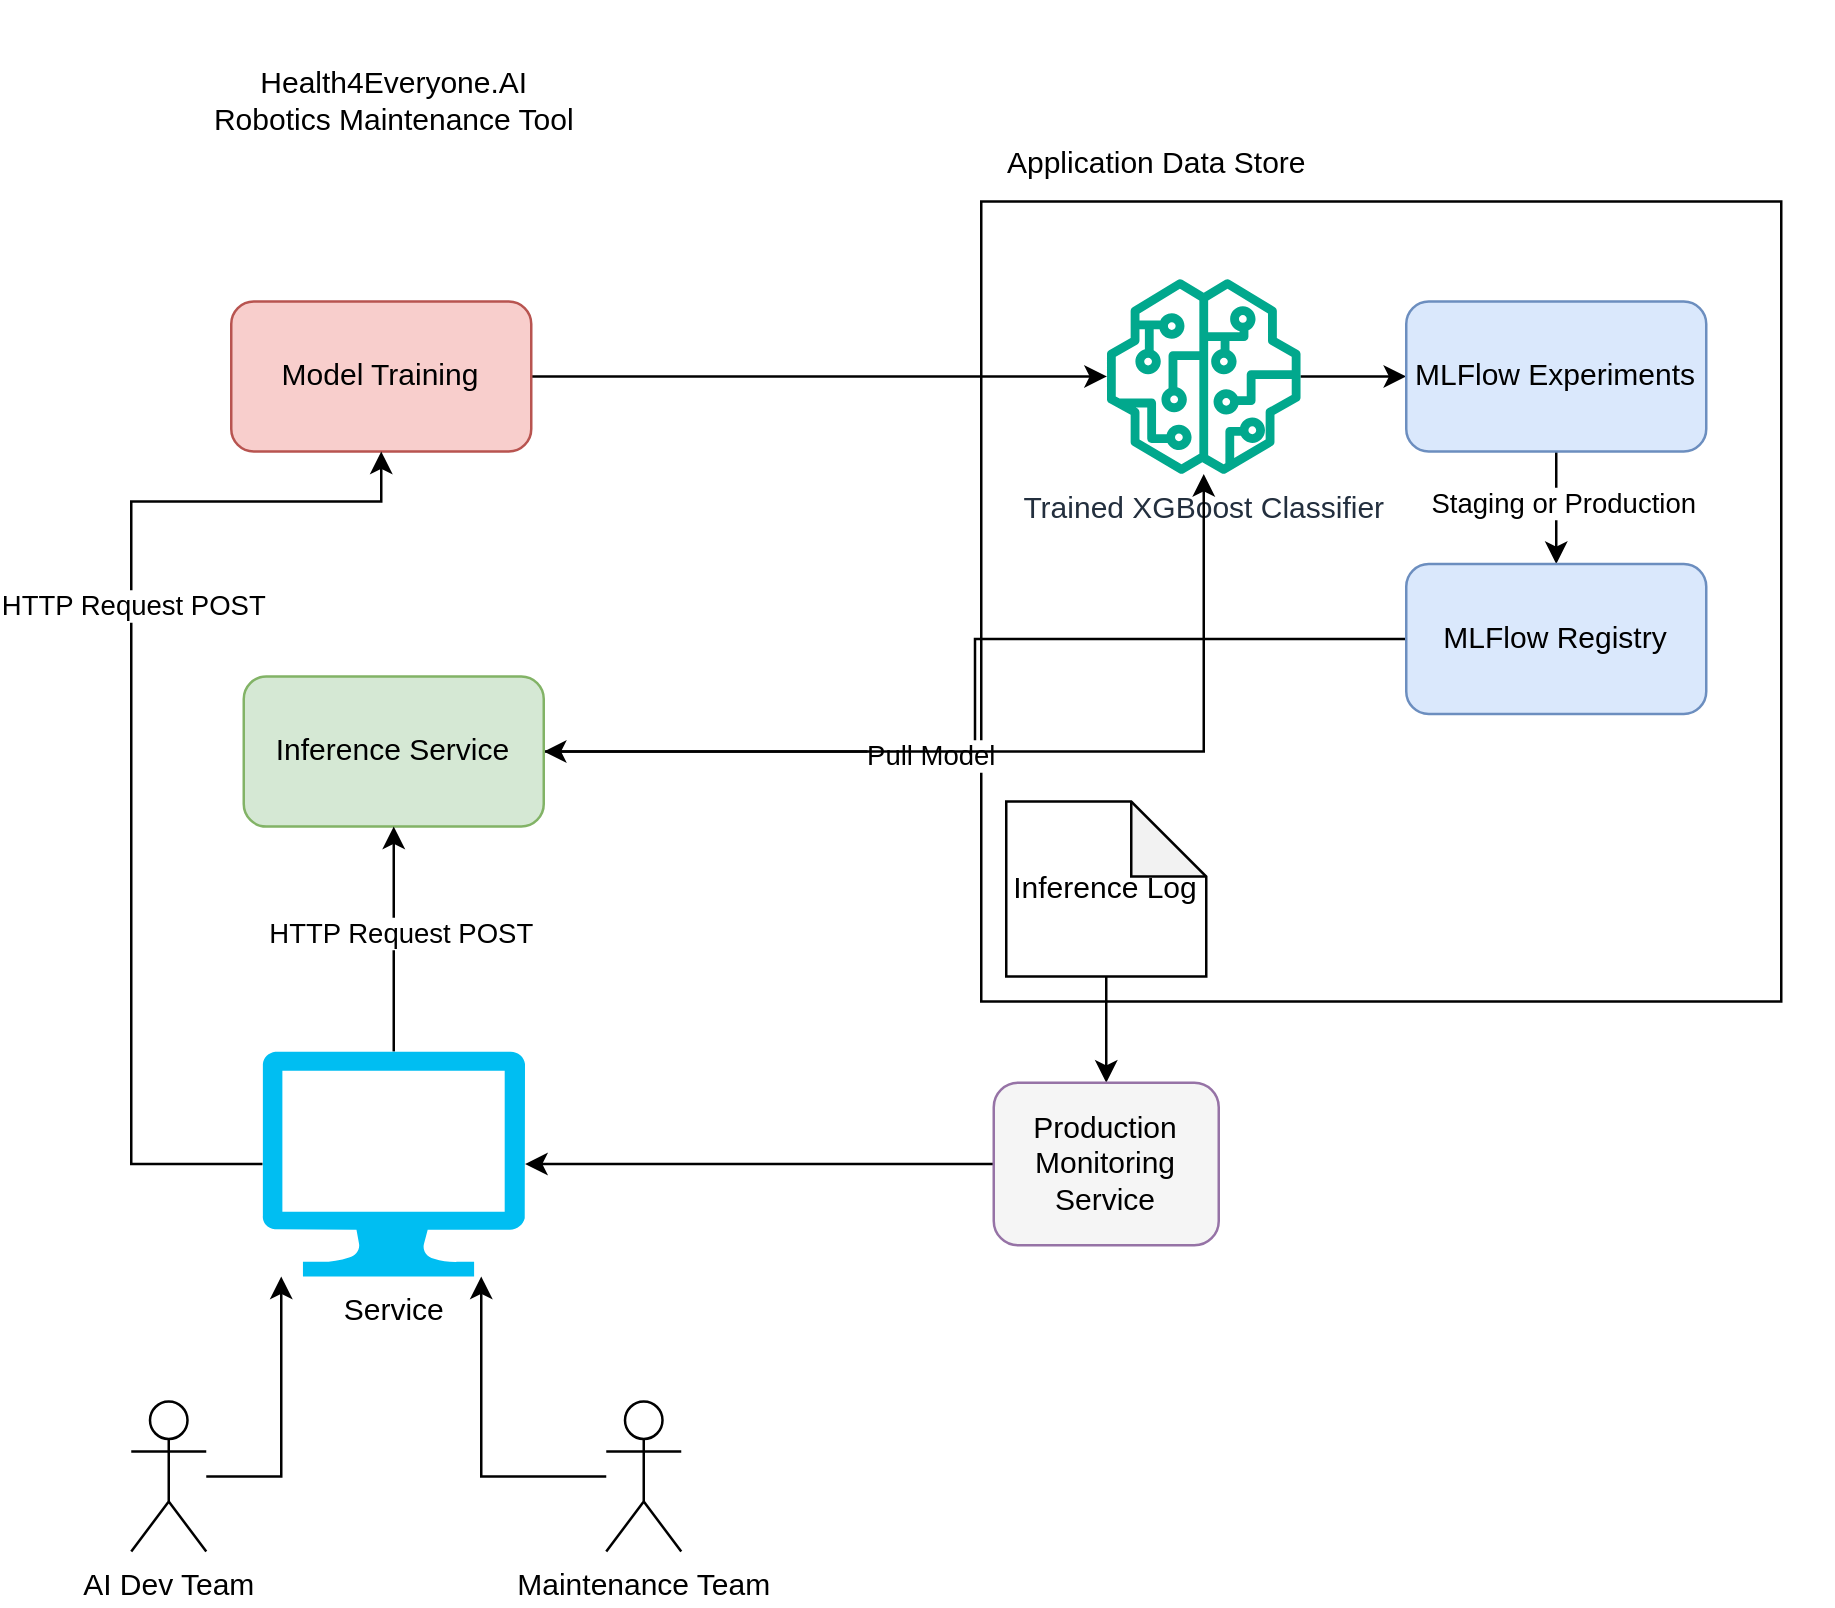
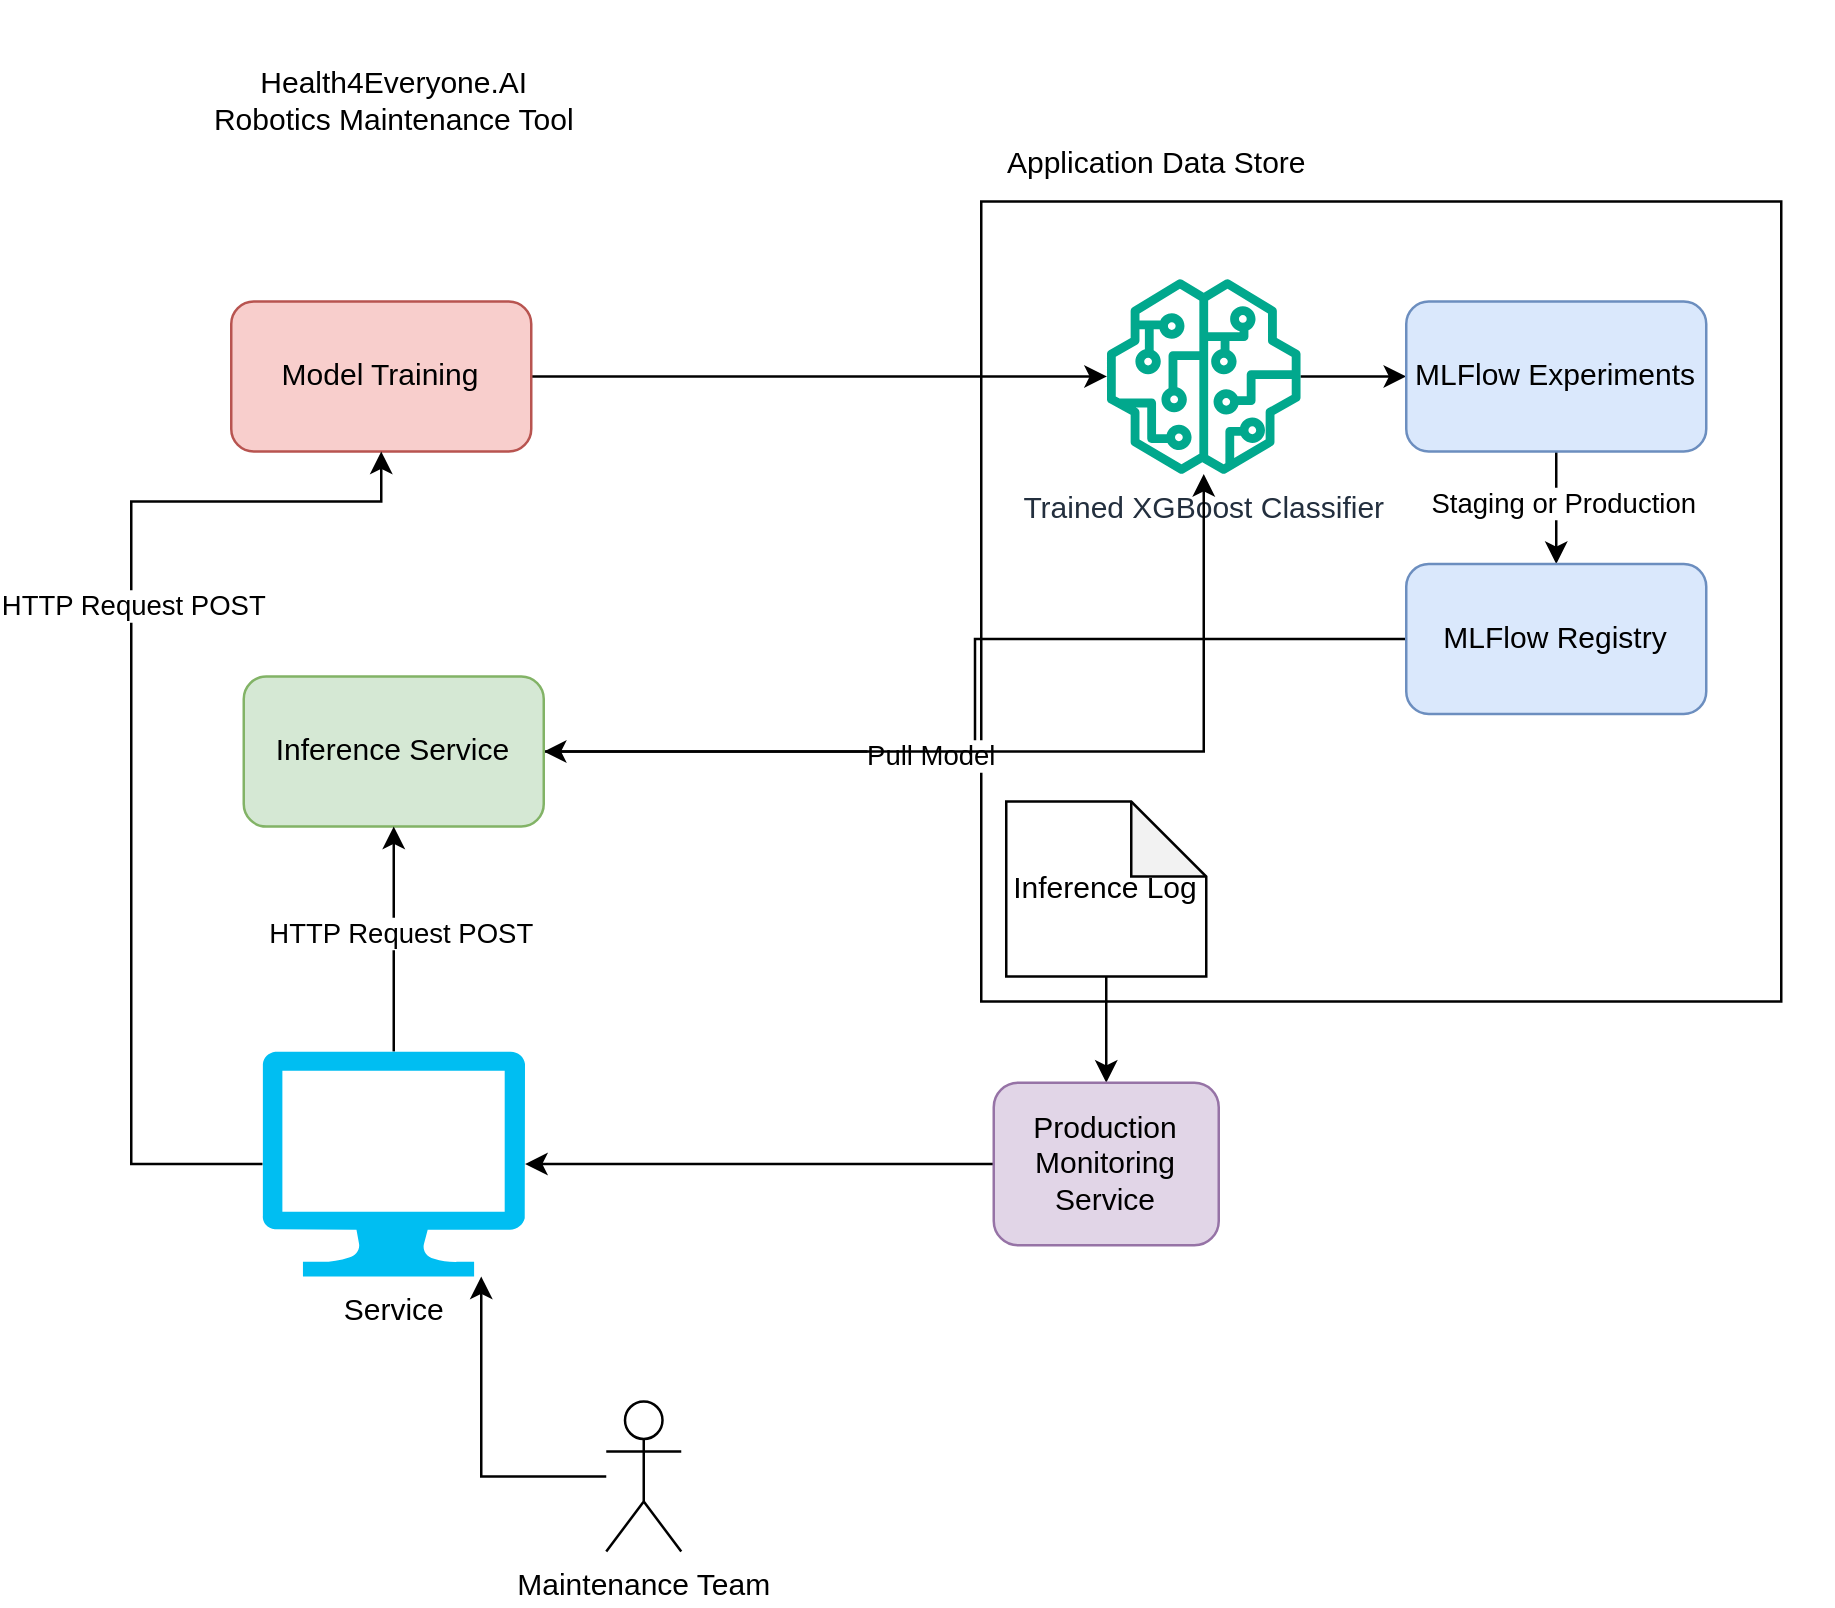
node "Production Monitoring Service": fillcolor #f5f5f5 -> #e1d5e7
edge "AI Dev Team" -> "Service": removed
node "AI Dev Team": removed
